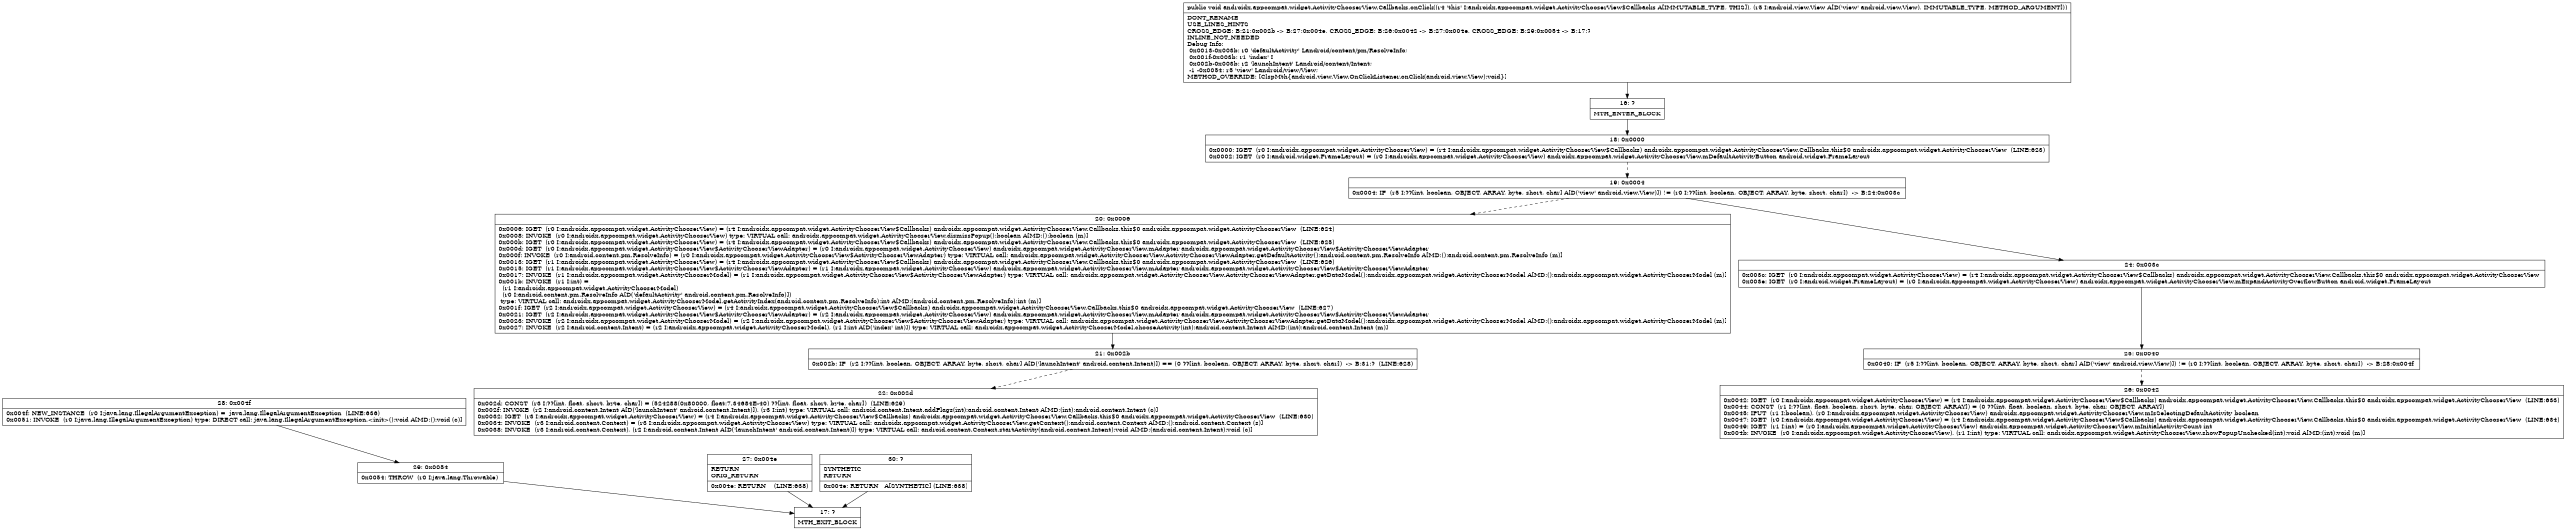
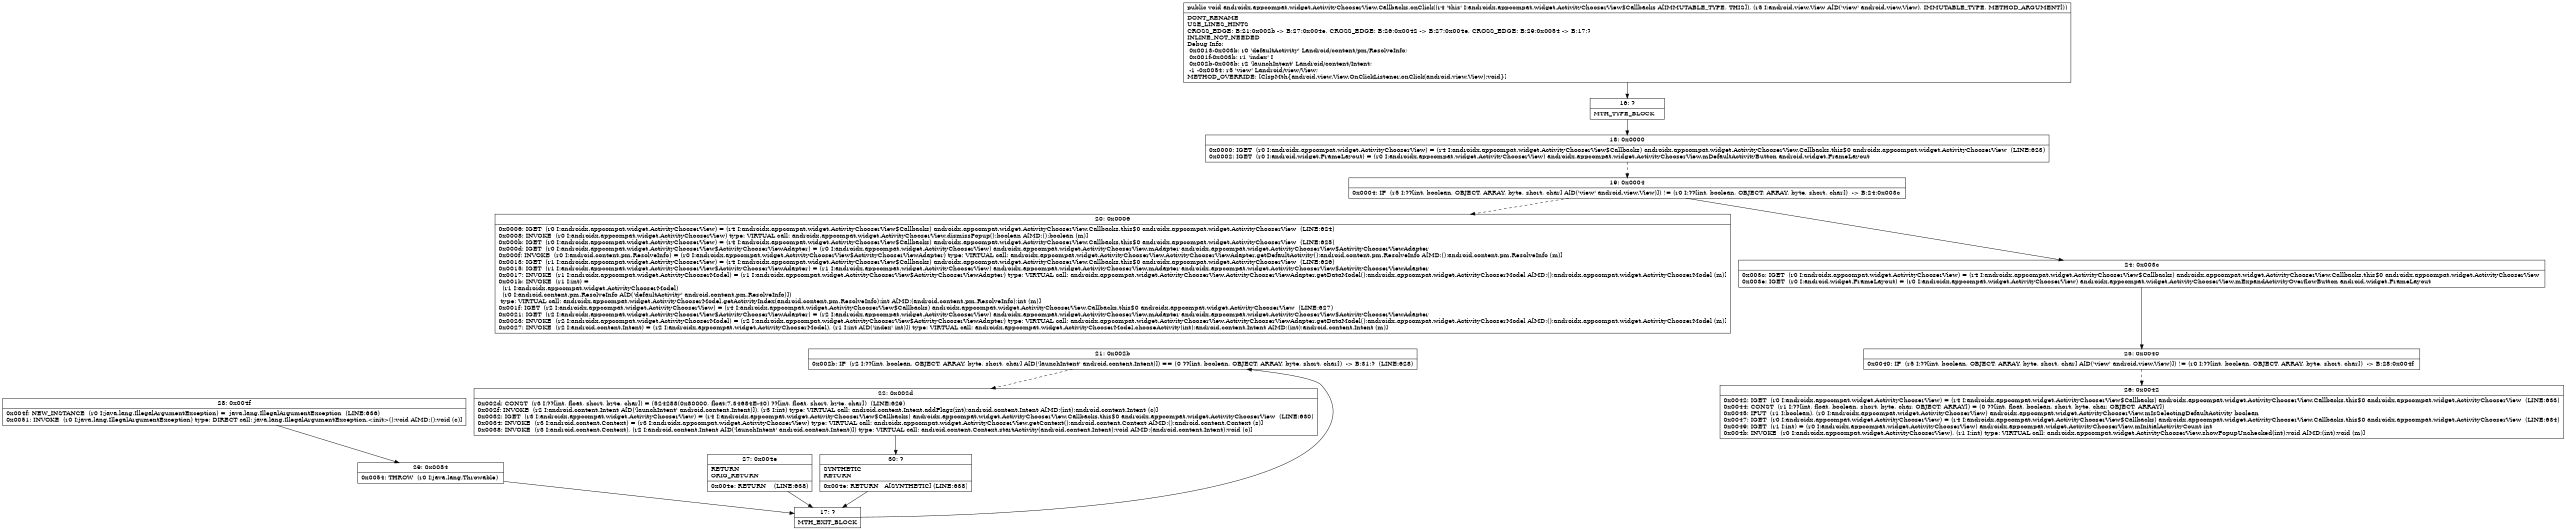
node "16: ?": text "MTH_ENTER_BLOCK" -> "MTH_TYPE_BLOCK"
edge "20: 0x0006" -> "21: 0x002b": now "17: ?" -> "21: 0x002b"
edge "22: 0x002d" -> "30: ?": added
